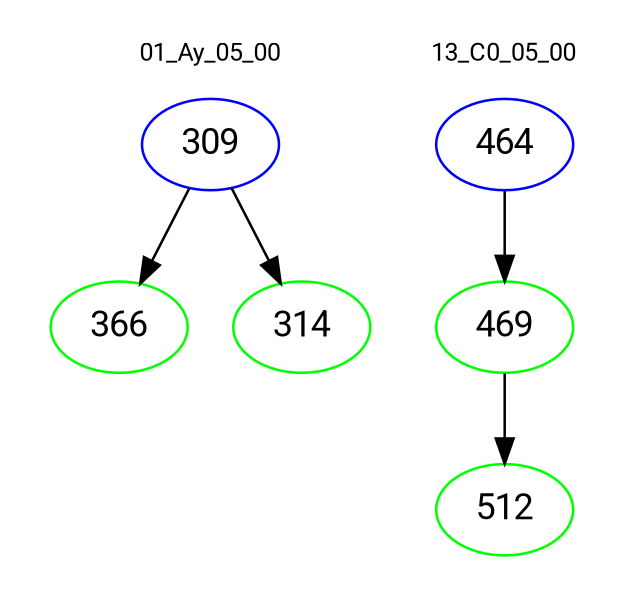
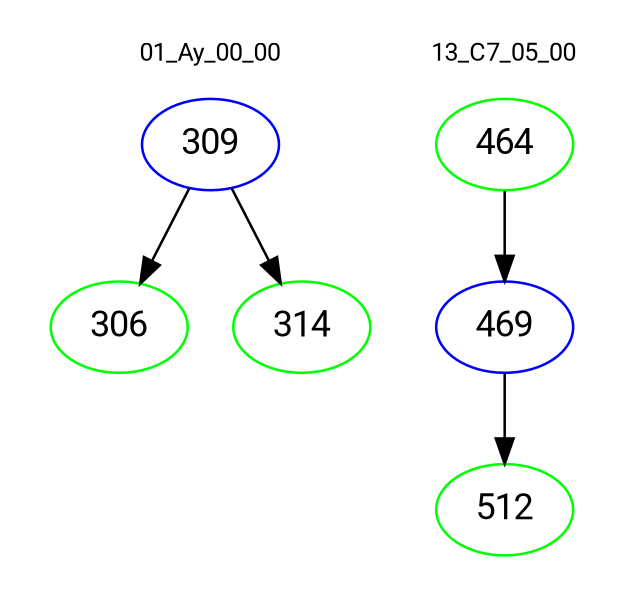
cluster "01_Ay_05_00": label "01_Ay_05_00" -> "01_Ay_00_00"
cluster "13_C0_05_00": label "13_C0_05_00" -> "13_C7_05_00"
node "464": color blue -> green
node "366": label "366" -> "306"
node "469": color green -> blue
